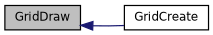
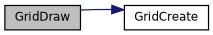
edge "GridCreate" -> "GridDraw": reversed
